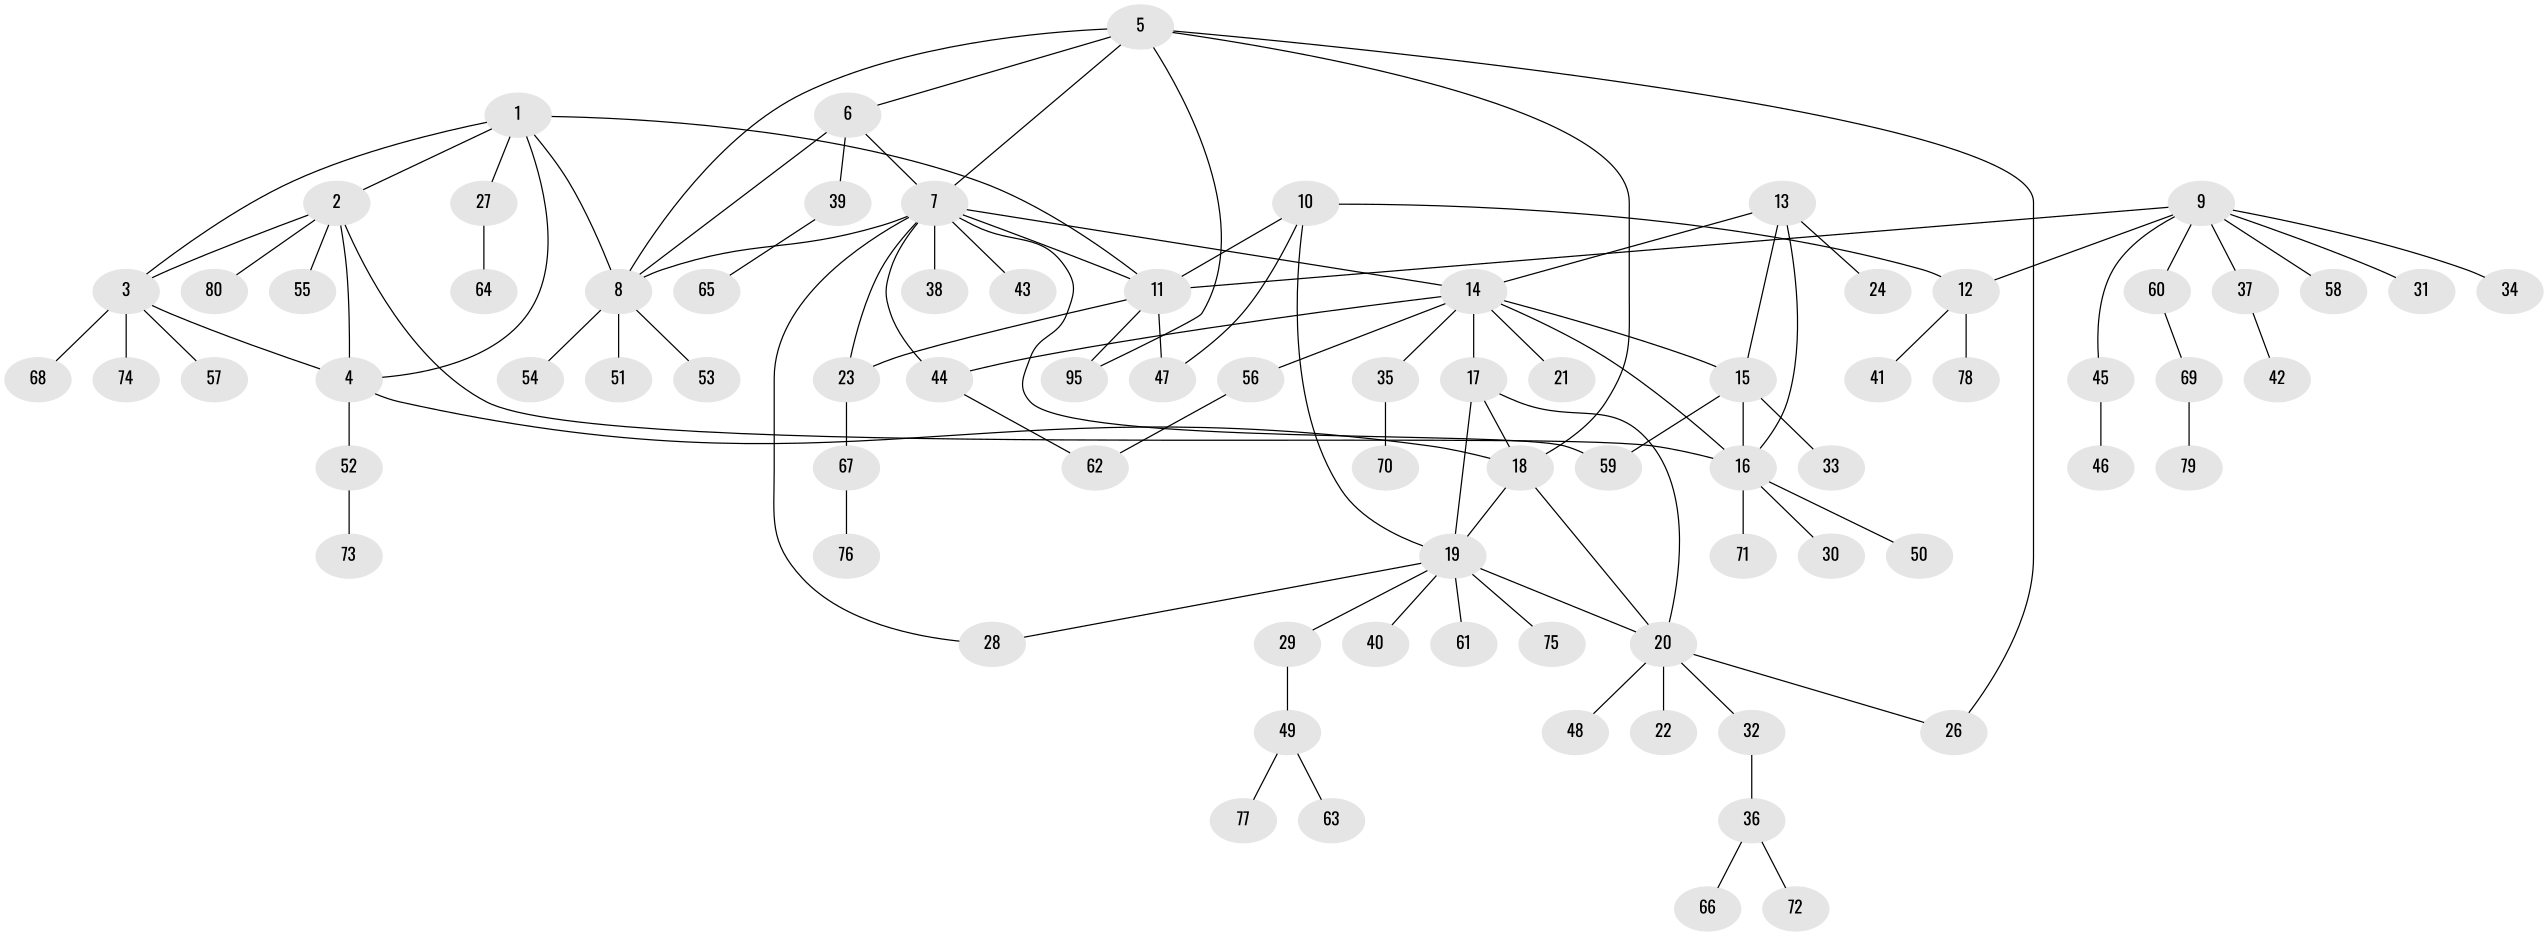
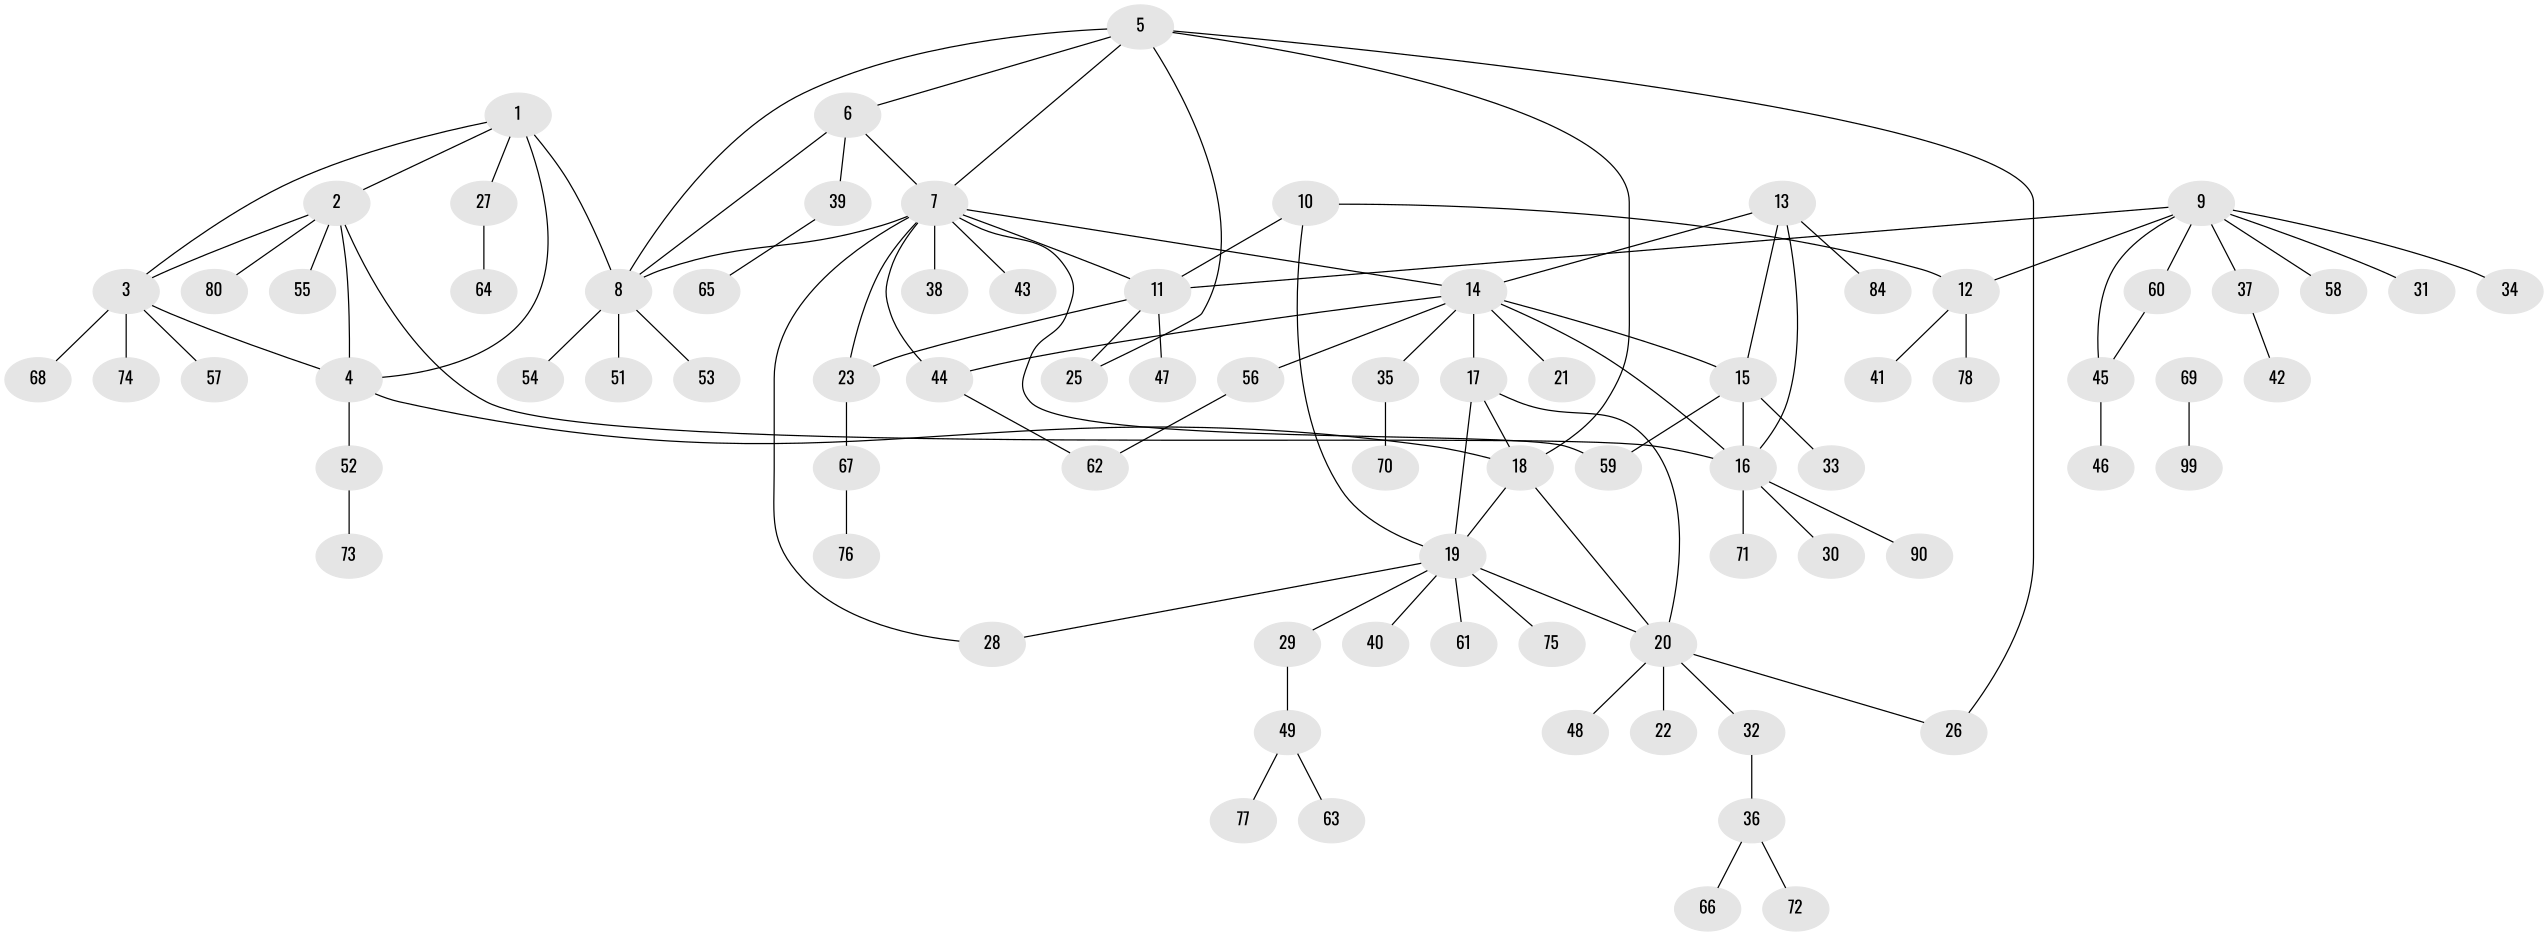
edge "1" -- "11": removed
node "24": label "24" -> "84"
edge "10" -- "47": removed
edge "60" -- "69": now "60" -- "45"
node "95": label "95" -> "25"
node "79": label "79" -> "99"
node "50": label "50" -> "90"
